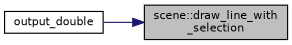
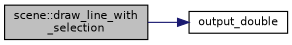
edge "output_double" -> "scene::draw_line_with _selection": reversed
